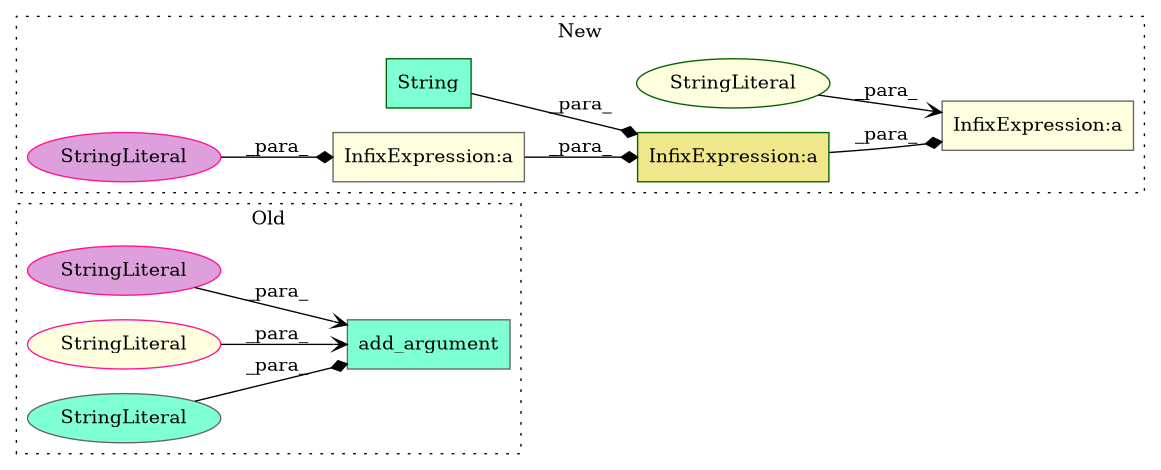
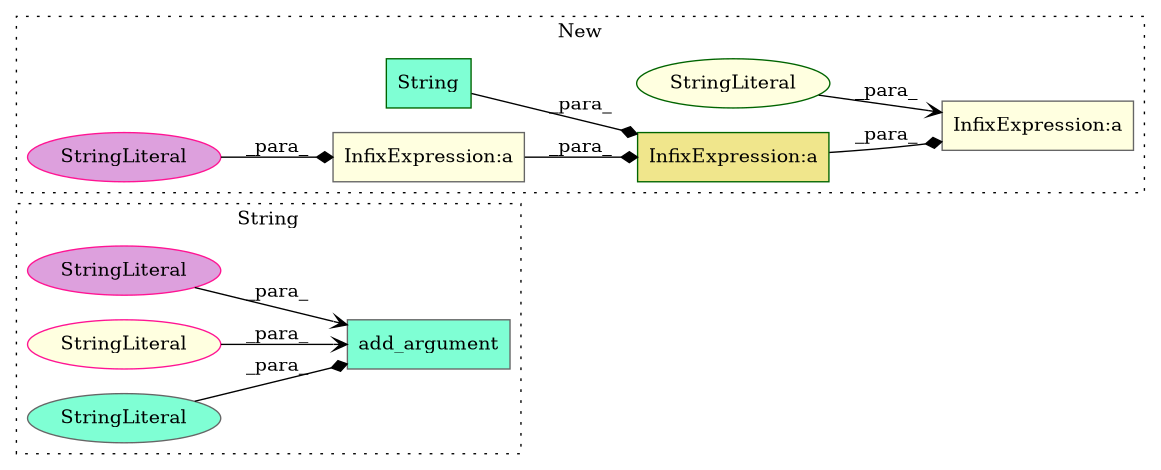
cluster "Old": label "Old" -> "String"
